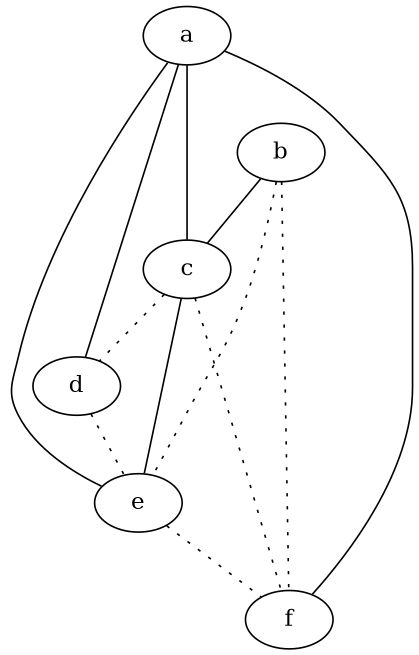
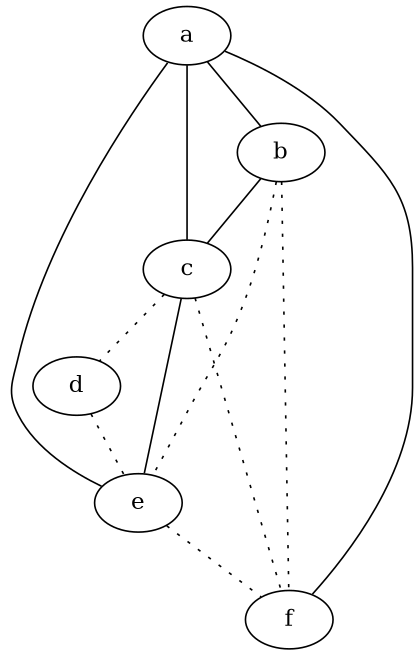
edge "a" -- "d": now "a" -- "b"
